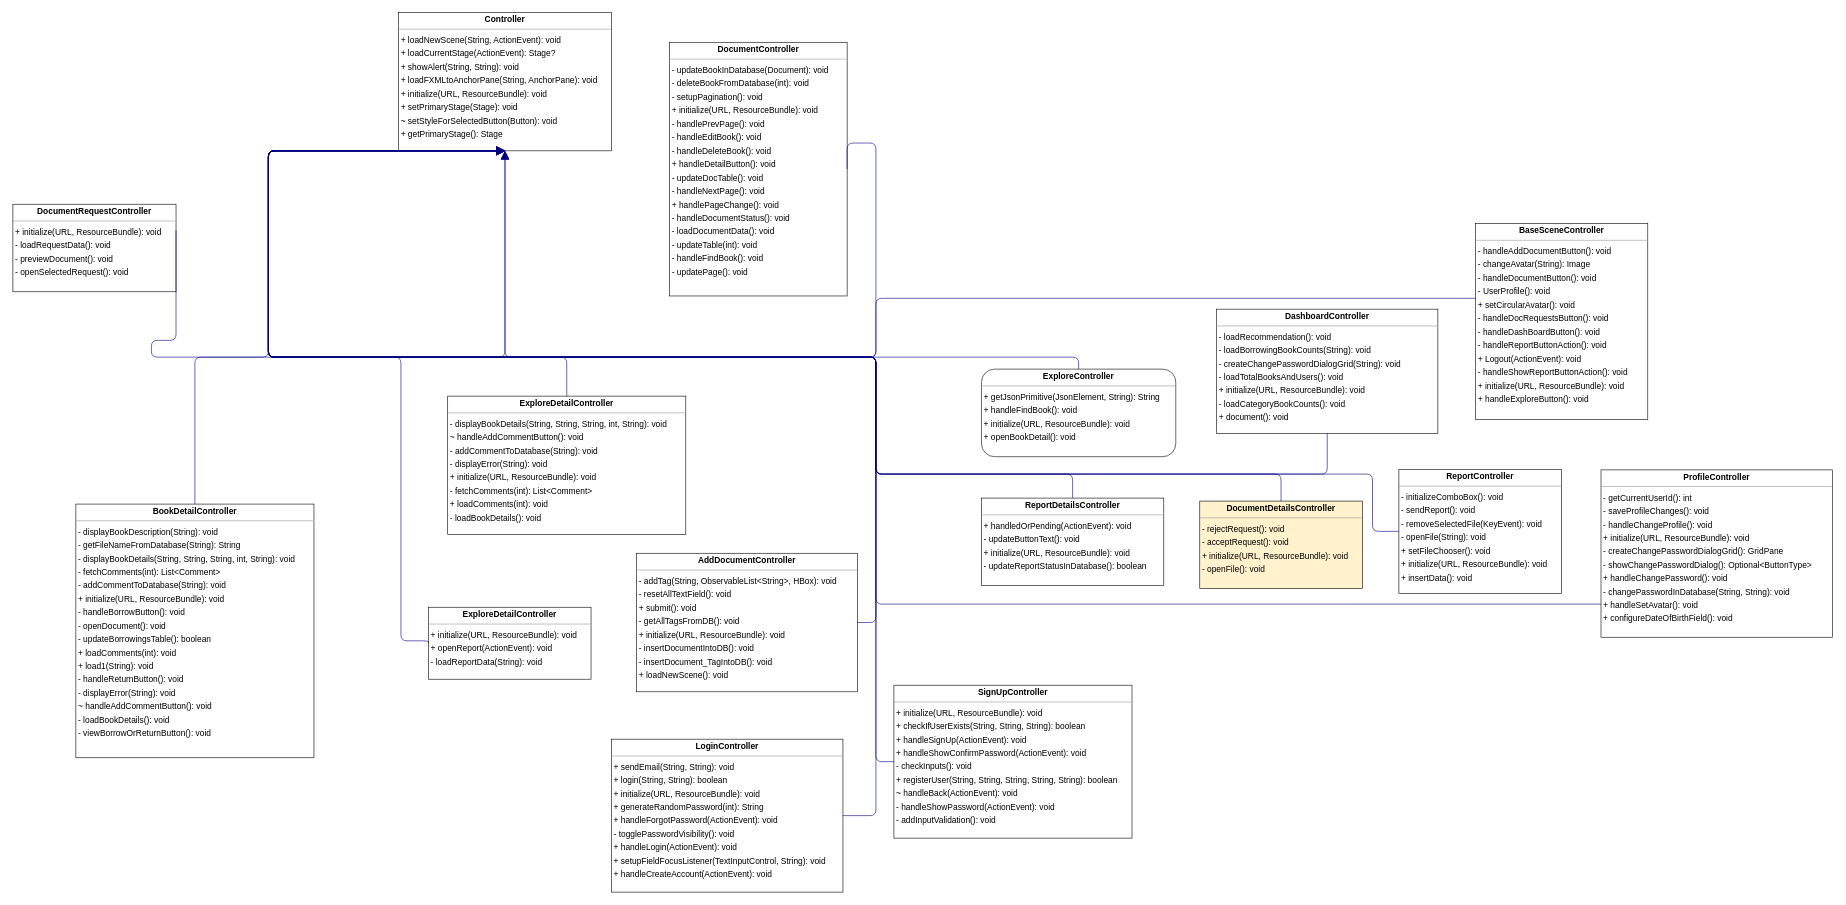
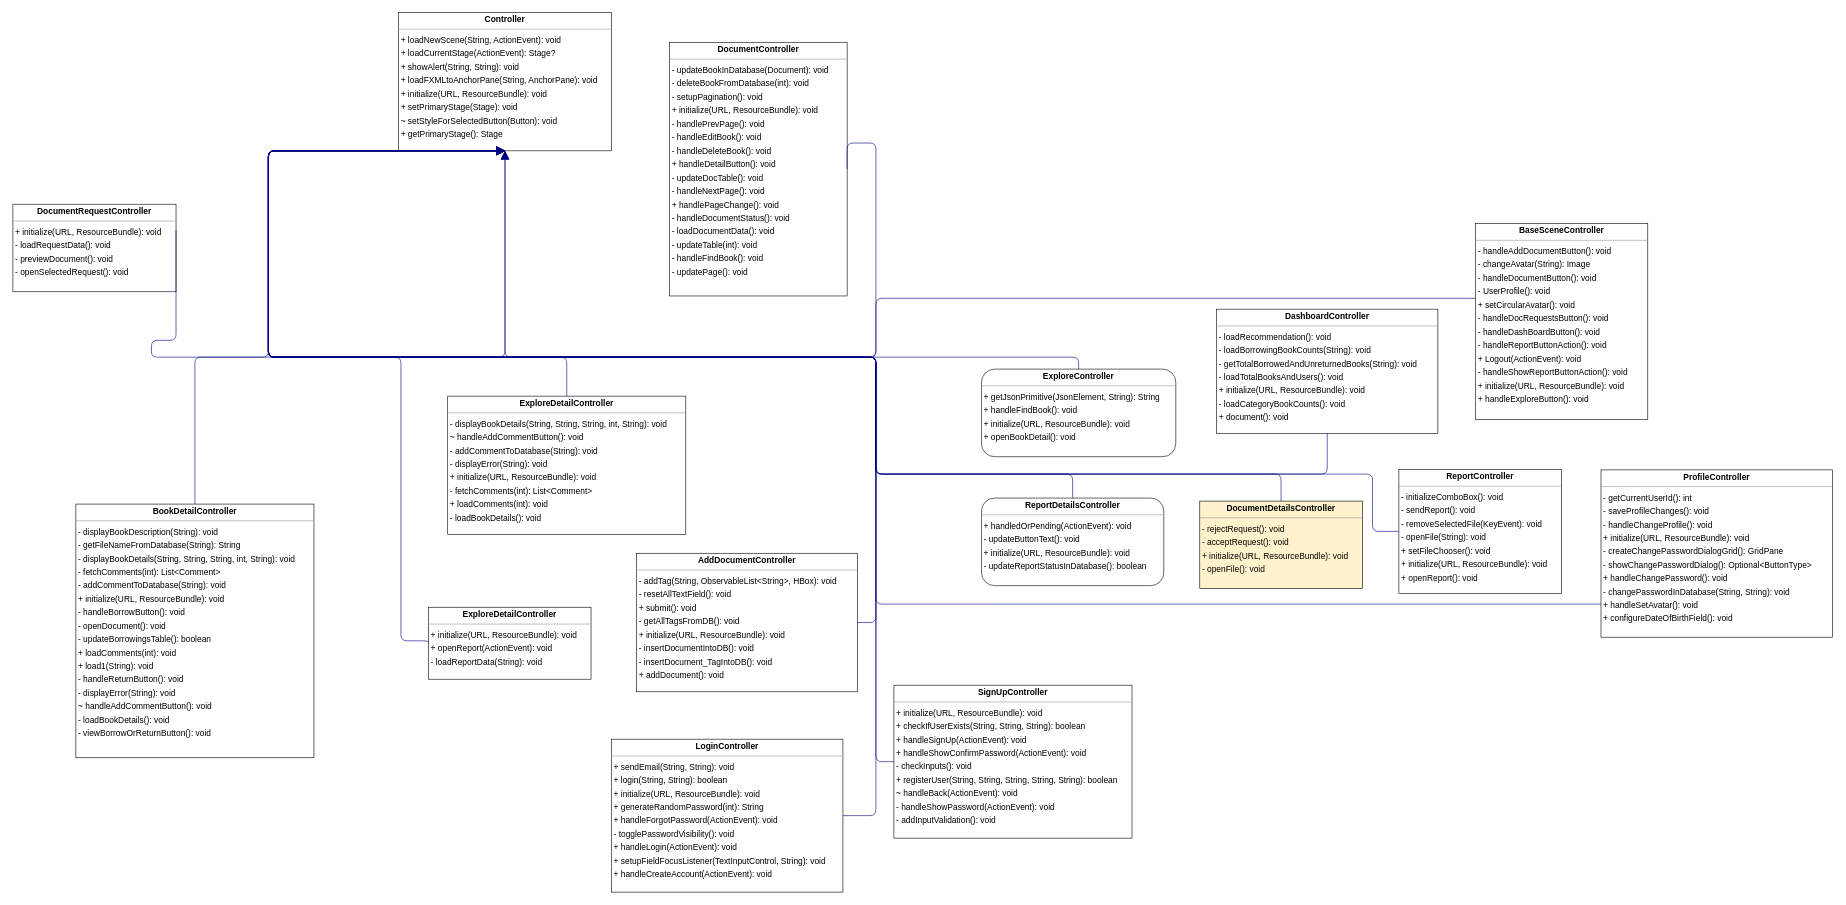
node "DashboardController - loadRecommendation(): void - loadBorrowingBookCounts(String): void - createChangePasswordDialogGrid(String): void - loadTotalBooksAndUsers(): void + initialize(URL, ResourceBundle): void - loadCategoryBookCounts(): void + document(): void": label "DashboardController - loadRecommendation(): void - loadBorrowingBookCounts(String): void - createChangePasswordDialogGrid(String): void - loadTotalBooksAndUsers(): void + initialize(URL, ResourceBundle): void - loadCategoryBookCounts(): void + document(): void" -> "DashboardController - loadRecommendation(): void - loadBorrowingBookCounts(String): void - getTotalBorrowedAndUnreturnedBooks(String): void - loadTotalBooksAndUsers(): void + initialize(URL, ResourceBundle): void - loadCategoryBookCounts(): void + document(): void"
node "ReportController - initializeComboBox(): void - sendReport(): void - removeSelectedFile(KeyEvent): void - openFile(String): void + setFileChooser(): void + initialize(URL, ResourceBundle): void + insertData(): void": label "ReportController - initializeComboBox(): void - sendReport(): void - removeSelectedFile(KeyEvent): void - openFile(String): void + setFileChooser(): void + initialize(URL, ResourceBundle): void + insertData(): void" -> "ReportController - initializeComboBox(): void - sendReport(): void - removeSelectedFile(KeyEvent): void - openFile(String): void + setFileChooser(): void + initialize(URL, ResourceBundle): void + openReport(): void"
node "ReportDetailsController + handledOrPending(ActionEvent): void - updateButtonText(): void + initialize(URL, ResourceBundle): void - updateReportStatusInDatabase(): boolean": shape rectangle -> rounded rectangle
node "AddDocumentController - addTag(String, ObservableList<String>, HBox): void - resetAllTextField(): void + submit(): void - getAllTagsFromDB(): void + initialize(URL, ResourceBundle): void - insertDocumentIntoDB(): void - insertDocument_TagIntoDB(): void + loadNewScene(): void": label "AddDocumentController - addTag(String, ObservableList<String>, HBox): void - resetAllTextField(): void + submit(): void - getAllTagsFromDB(): void + initialize(URL, ResourceBundle): void - insertDocumentIntoDB(): void - insertDocument_TagIntoDB(): void + loadNewScene(): void" -> "AddDocumentController - addTag(String, ObservableList<String>, HBox): void - resetAllTextField(): void + submit(): void - getAllTagsFromDB(): void + initialize(URL, ResourceBundle): void - insertDocumentIntoDB(): void - insertDocument_TagIntoDB(): void + addDocument(): void"
